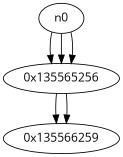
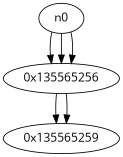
node "0x135566259": label "0x135566259" -> "0x135565259"
